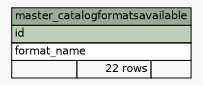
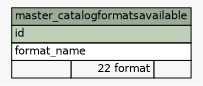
node "master_catalogformatsavailable": text "22 rows" -> "22 format"
